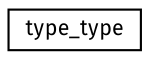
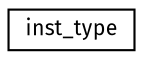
node "type_type": label "type_type" -> "inst_type"
